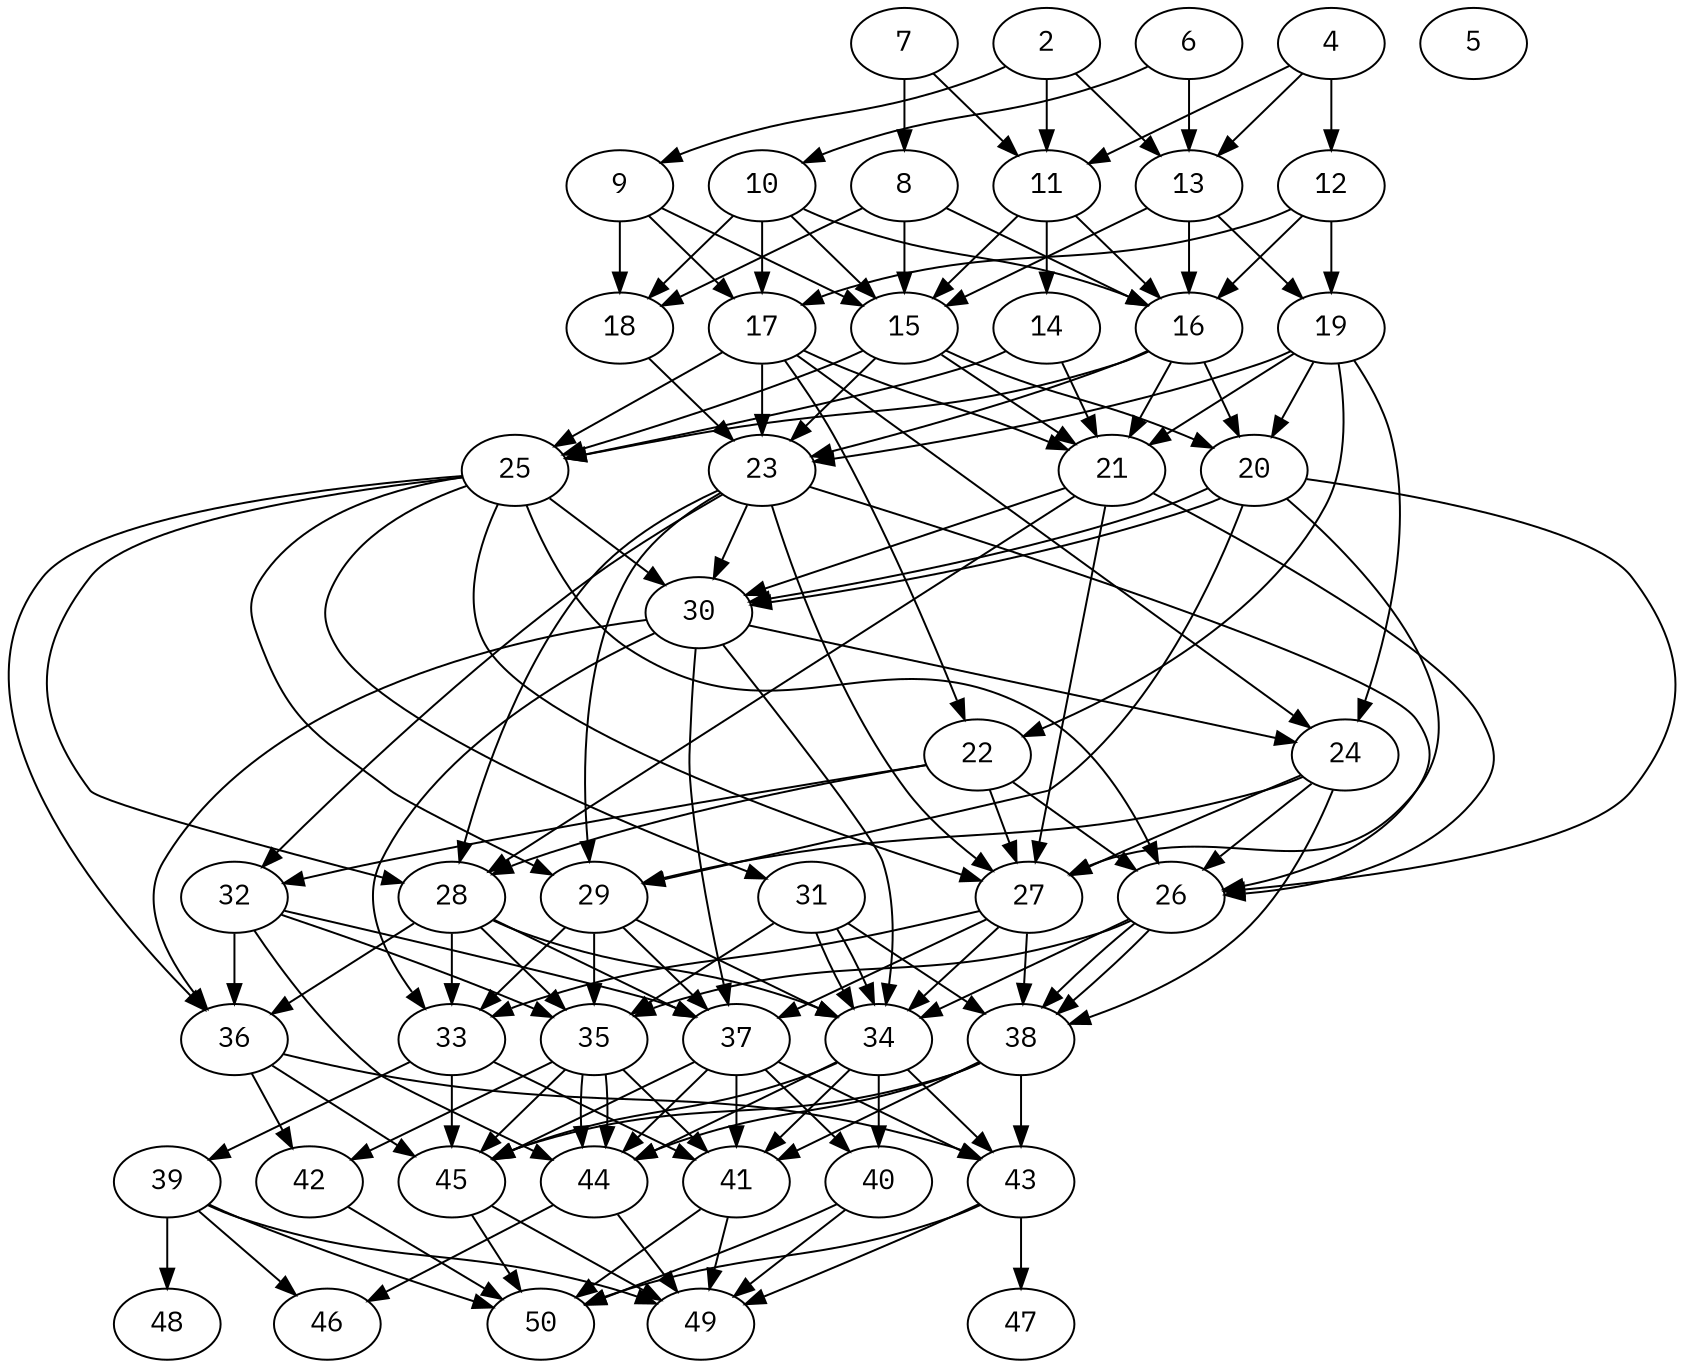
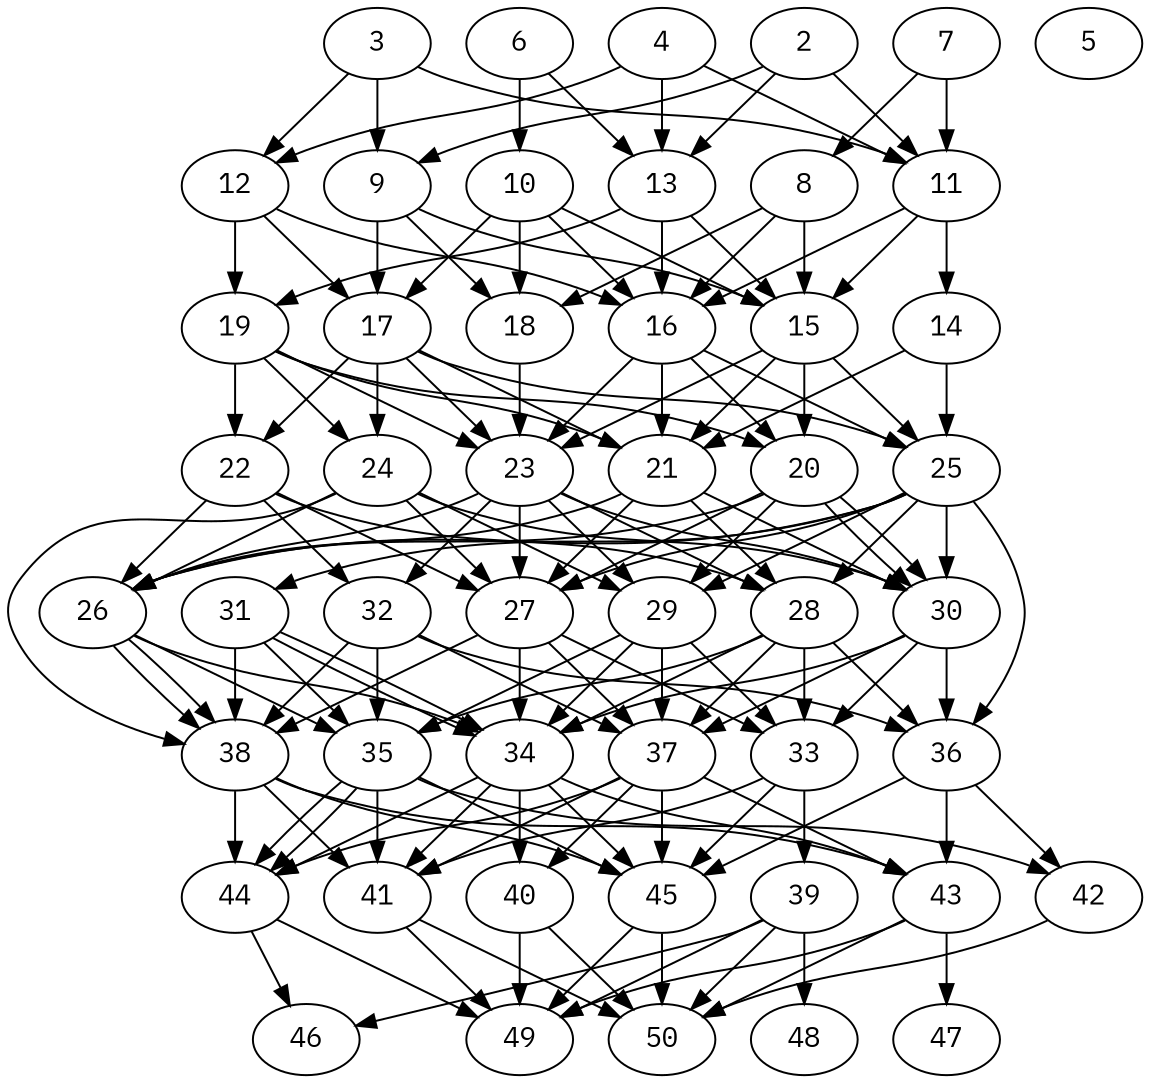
node "3": added
edge "30" -> "24": reversed
edge "32" -> "44": now "32" -> "38"
